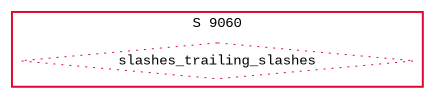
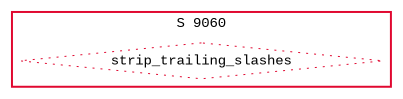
node "slashes_trailing_slashes": label "slashes_trailing_slashes" -> "strip_trailing_slashes"
